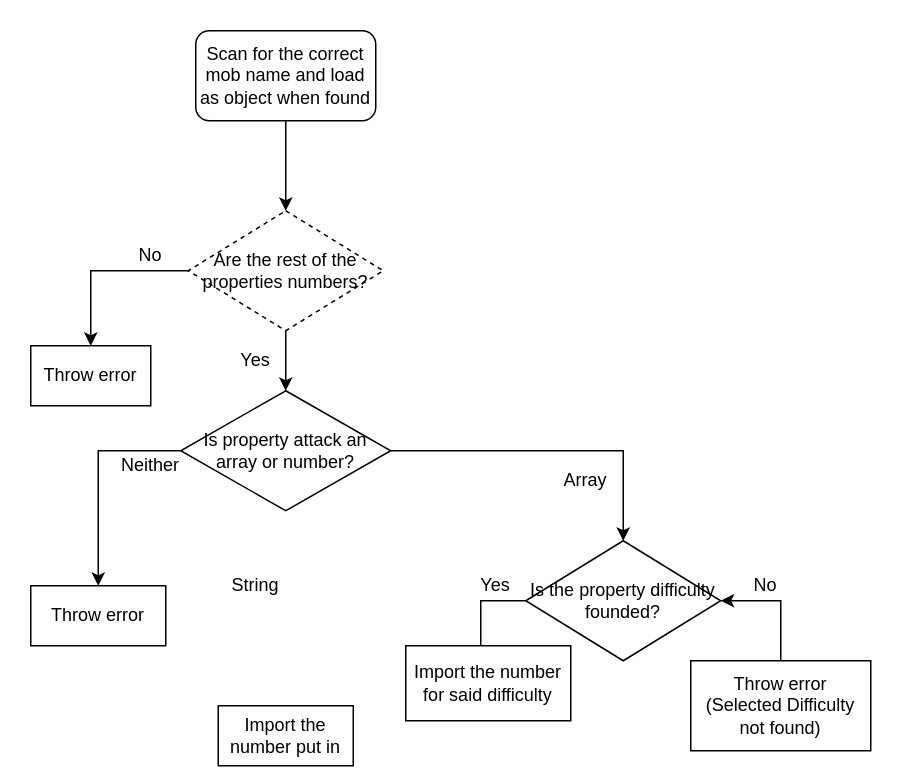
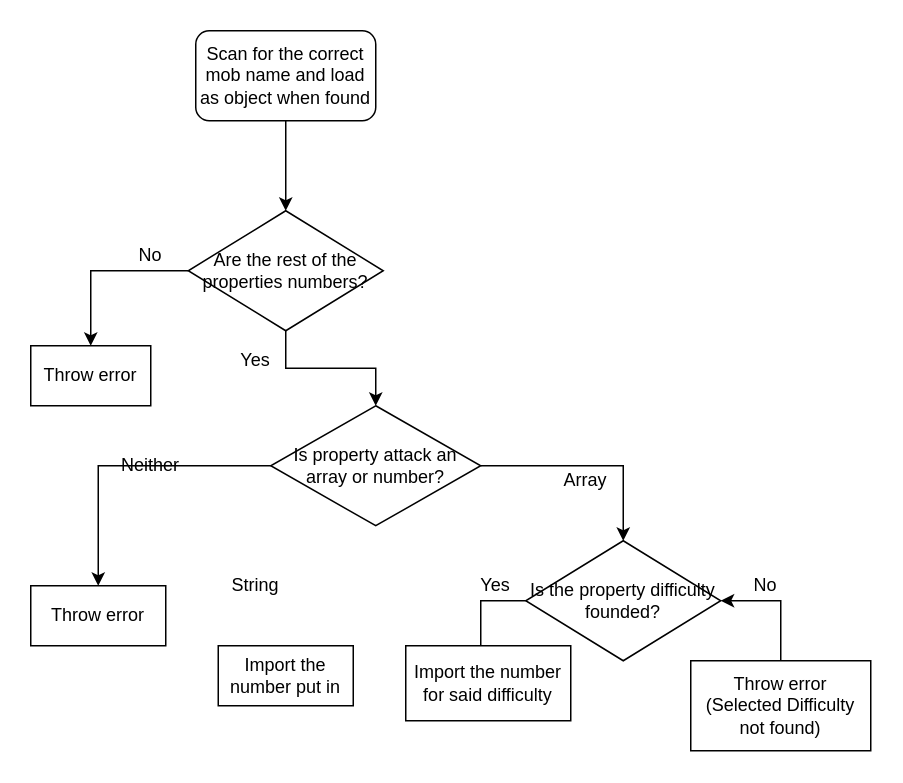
node "Are the rest of the properties numbers?": style dashed -> solid
node "Is property attack an array or number?": moved (286, 451) -> (376, 466)
node "Import the number put in": moved (286, 736) -> (286, 676)
